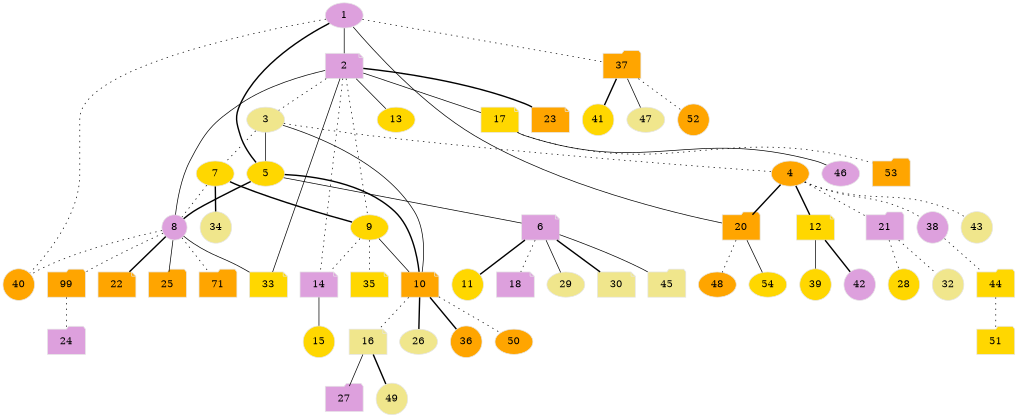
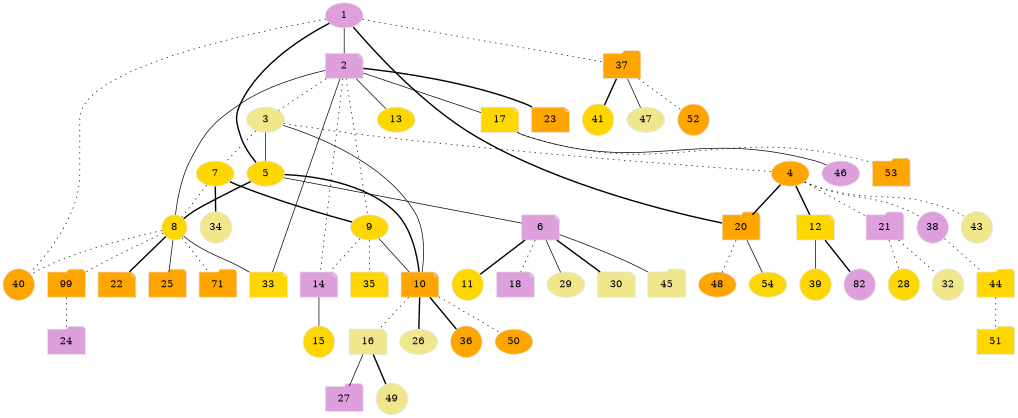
edge "1" -- "20": style solid -> bold
node "8": fillcolor plum -> gold
node "42": label "42" -> "82"
